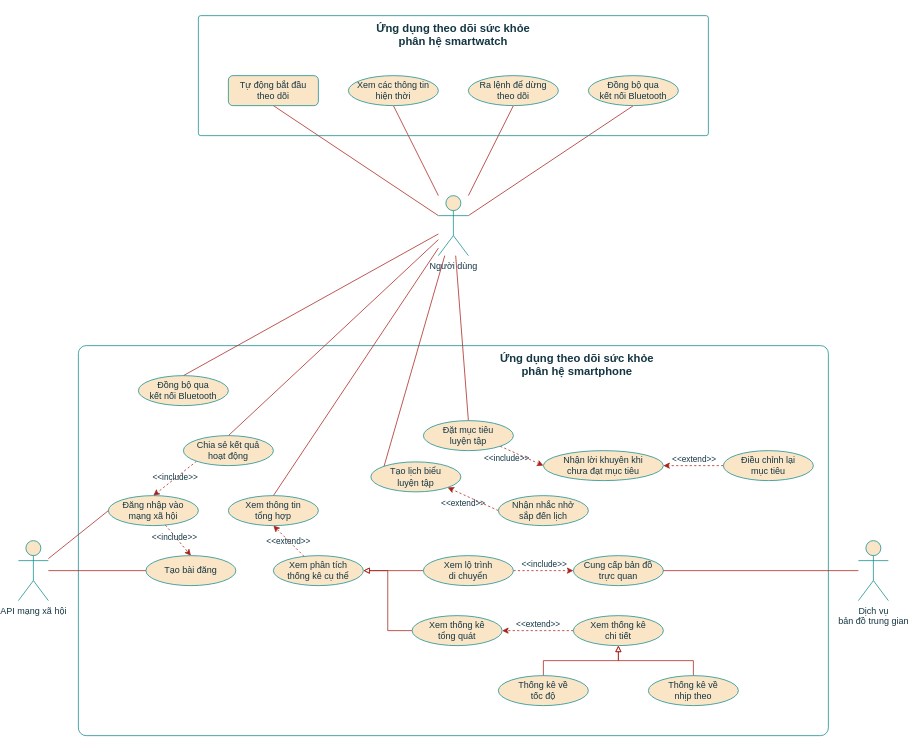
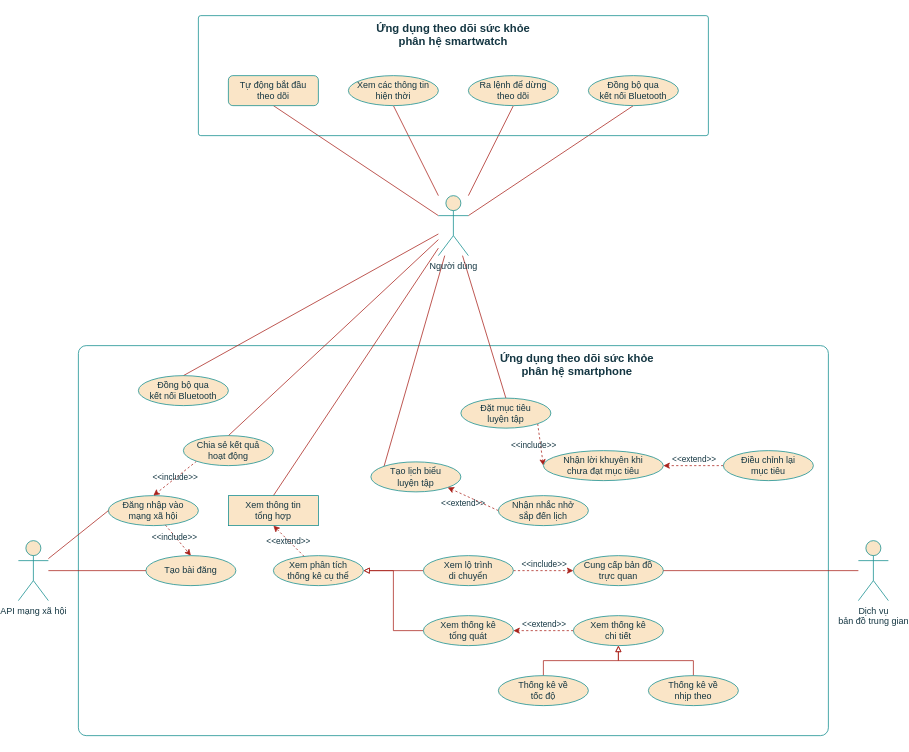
node "Đặt mục tiêu luyện tập": moved (468, 435) -> (506, 413)
node "Xem thông tin tổng hợp": shape ellipse -> rectangle
node "Xem thống kê tổng quát": moved (457, 630) -> (468, 630)
